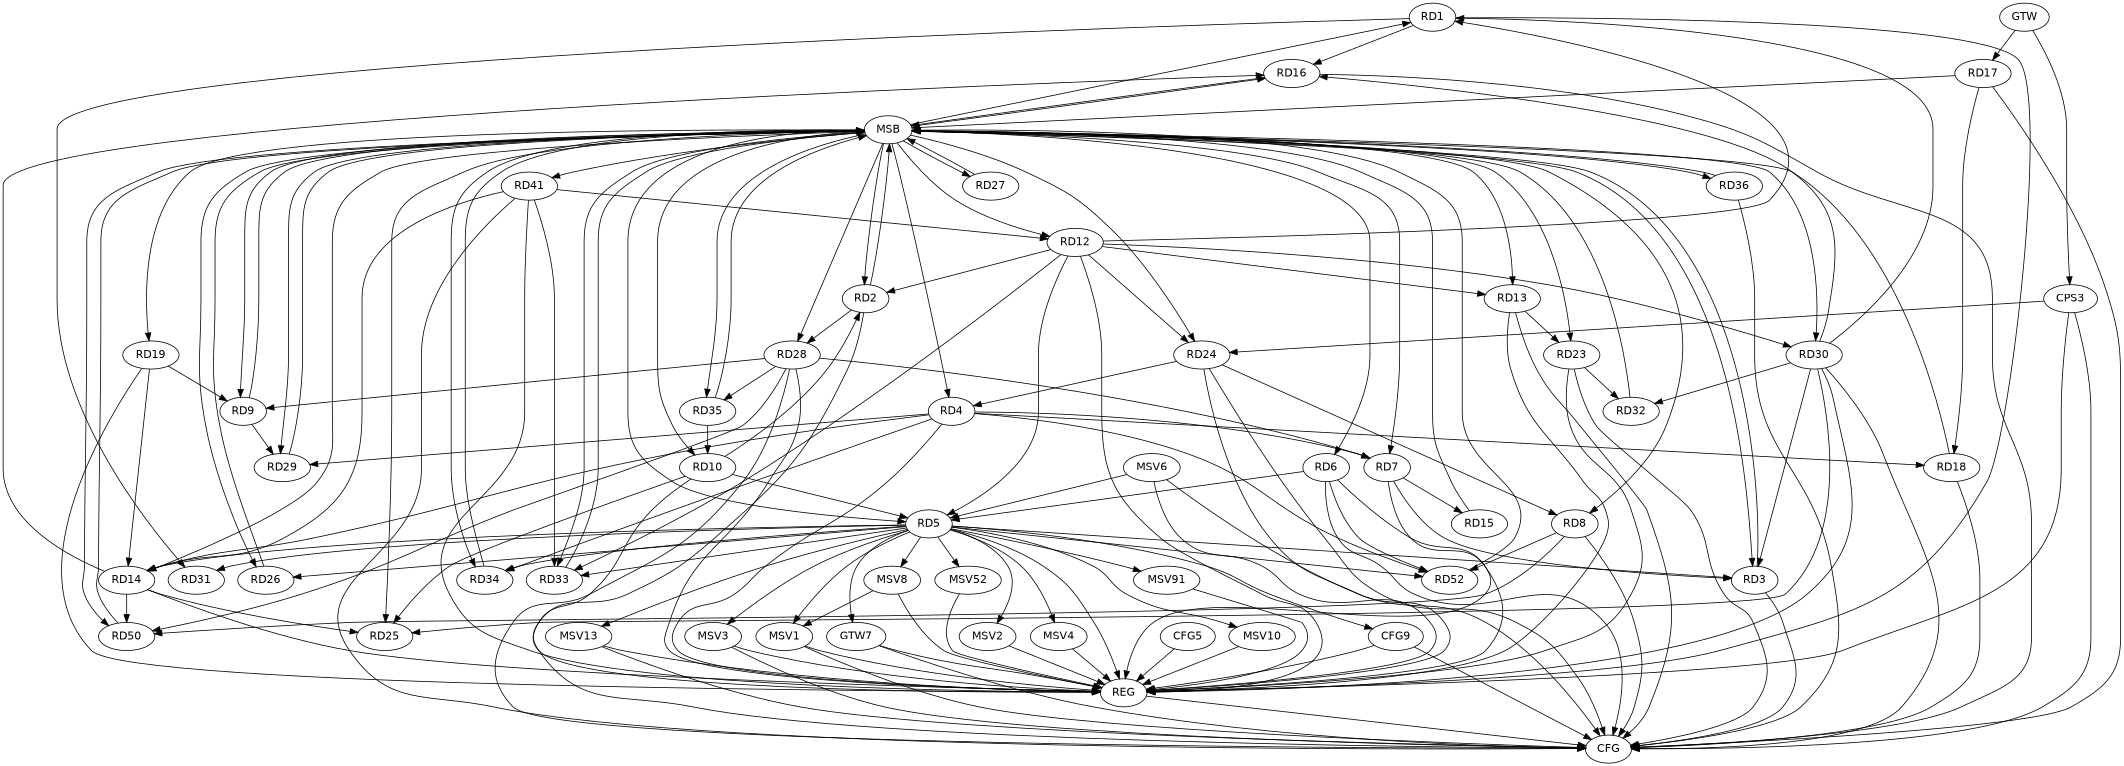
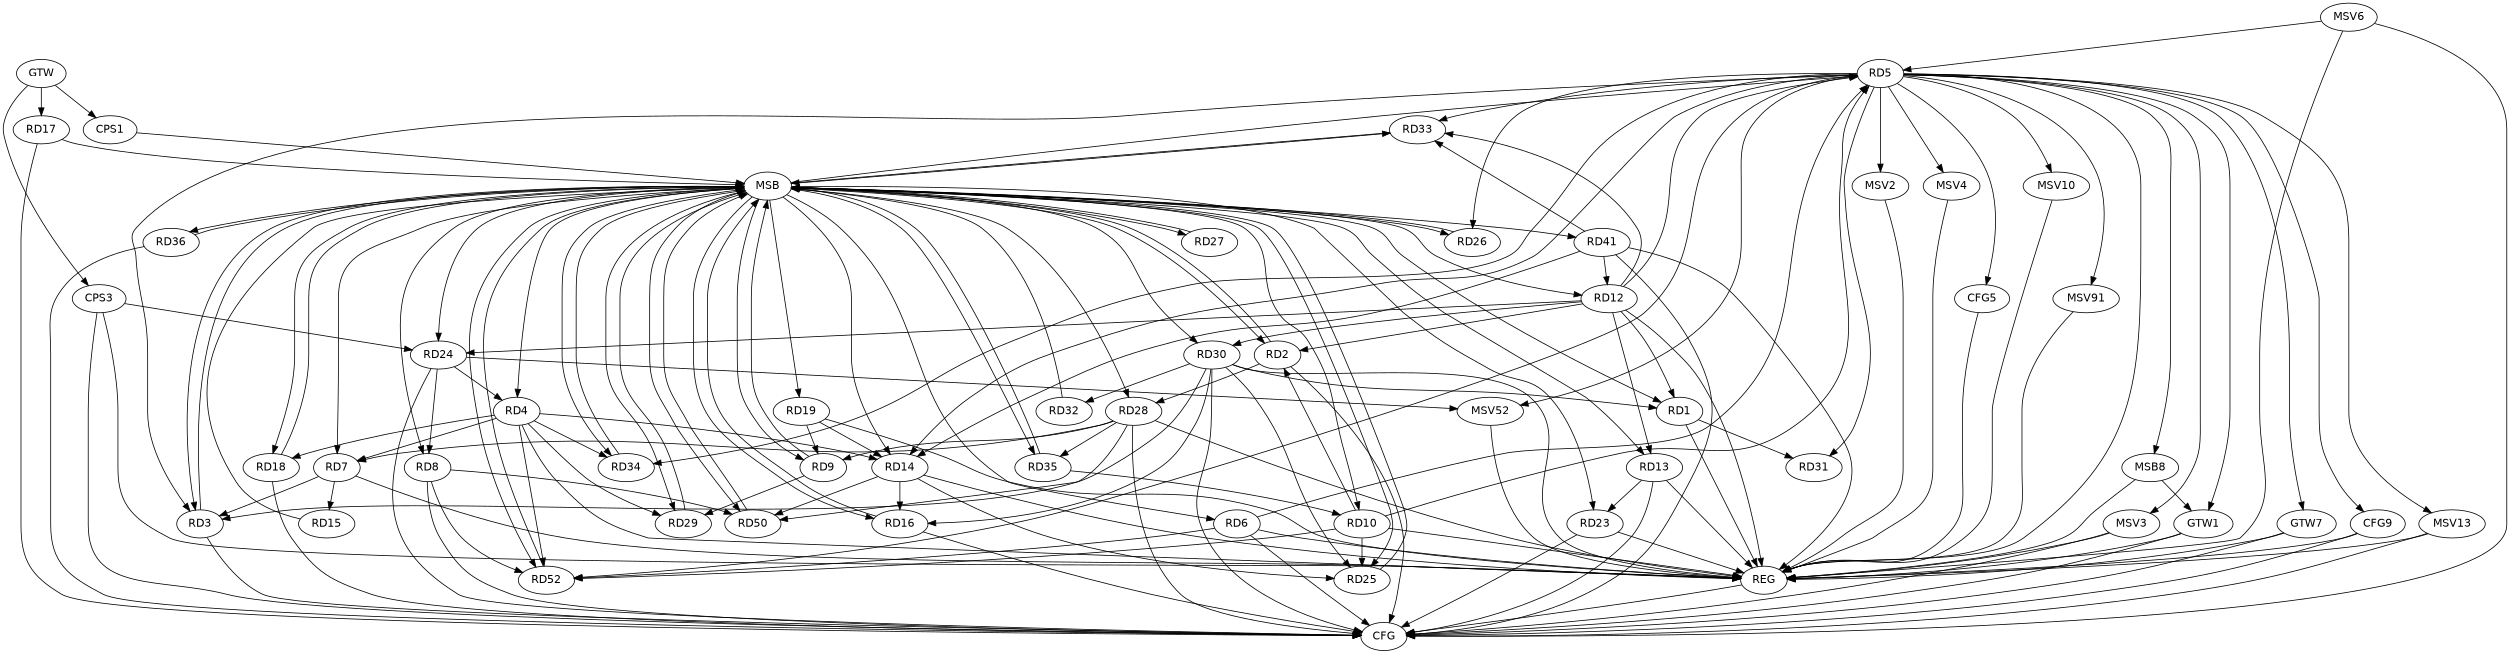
edge "RD1" -> "RD16": removed
node "CPS1": added
edge "RD5" -> "CFG5": added
edge "RD25" -> "MSB": added
edge "RD17" -> "RD18": now "MSB" -> "RD18"
edge "MSB" -> "RD52": added
edge "RD23" -> "RD32": removed
edge "RD10" -> "RD52": added
node "MSV8": label "MSV8" -> "MSB8"
edge "RD24" -> "REG": now "RD24" -> "MSV52"
node "MSV1": label "MSV1" -> "GTW1"
